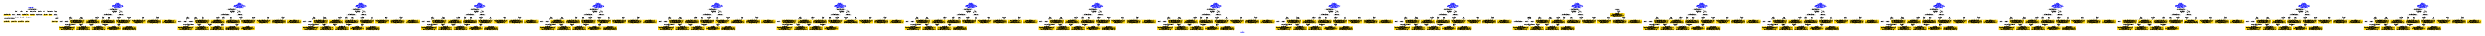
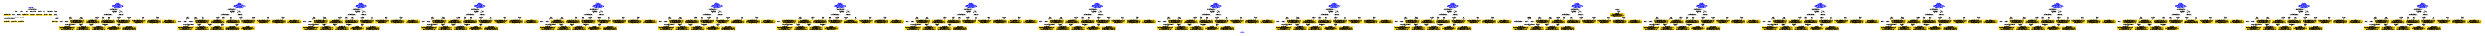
node "Object Link Source": fillcolor lightgray -> gold
node "Artist Name": removed
